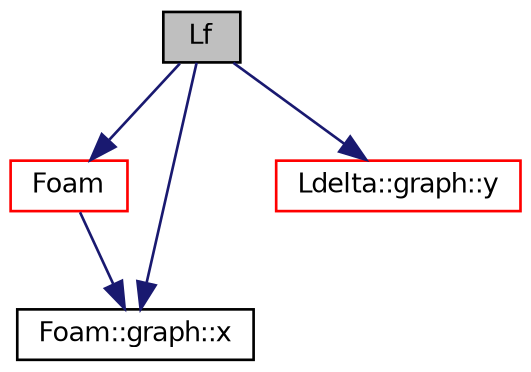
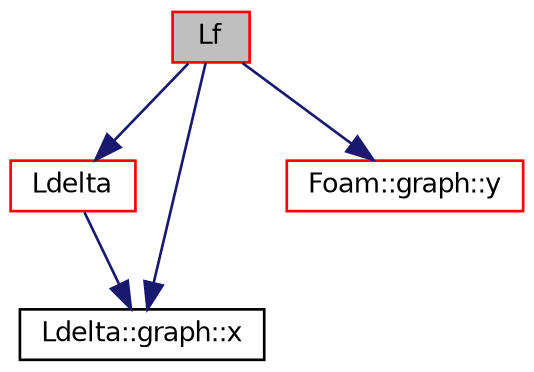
node "Lf": color black -> red
node "Foam": label "Foam" -> "Ldelta"
node "Ldelta::graph::y": label "Ldelta::graph::y" -> "Foam::graph::y"
node "Foam::graph::x": label "Foam::graph::x" -> "Ldelta::graph::x"
